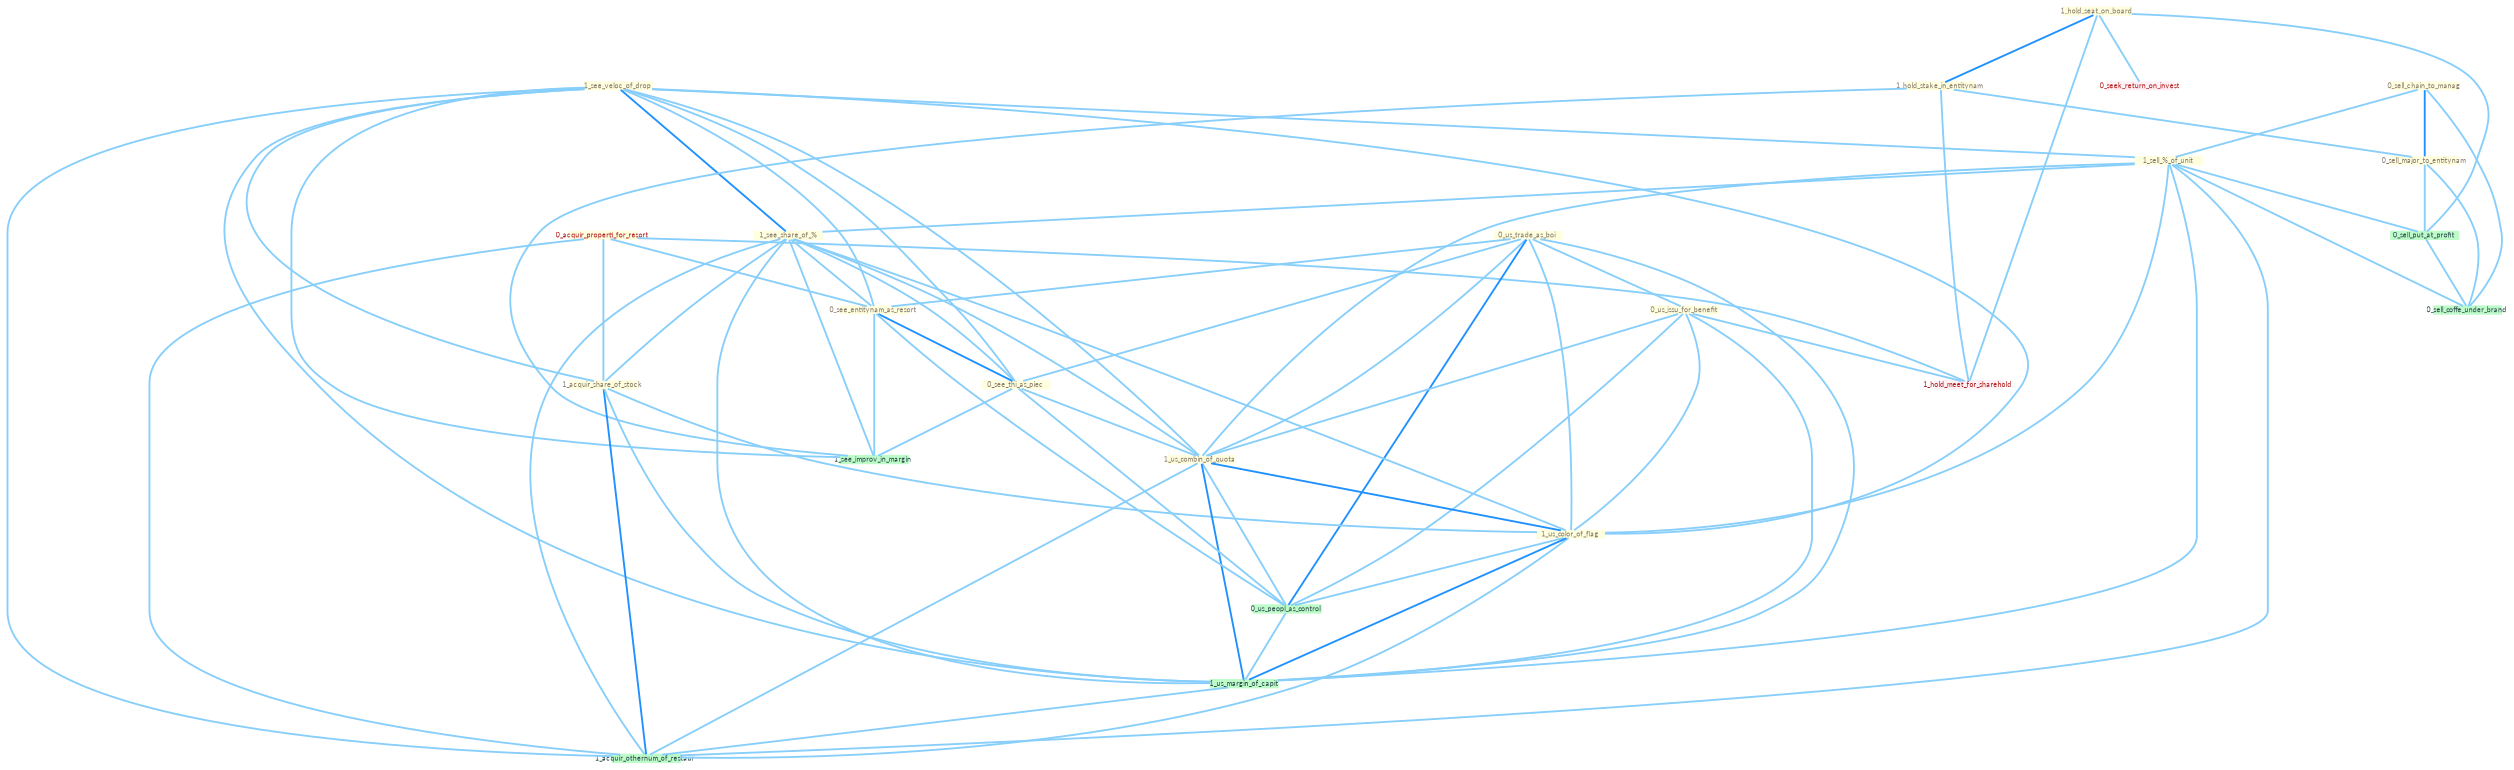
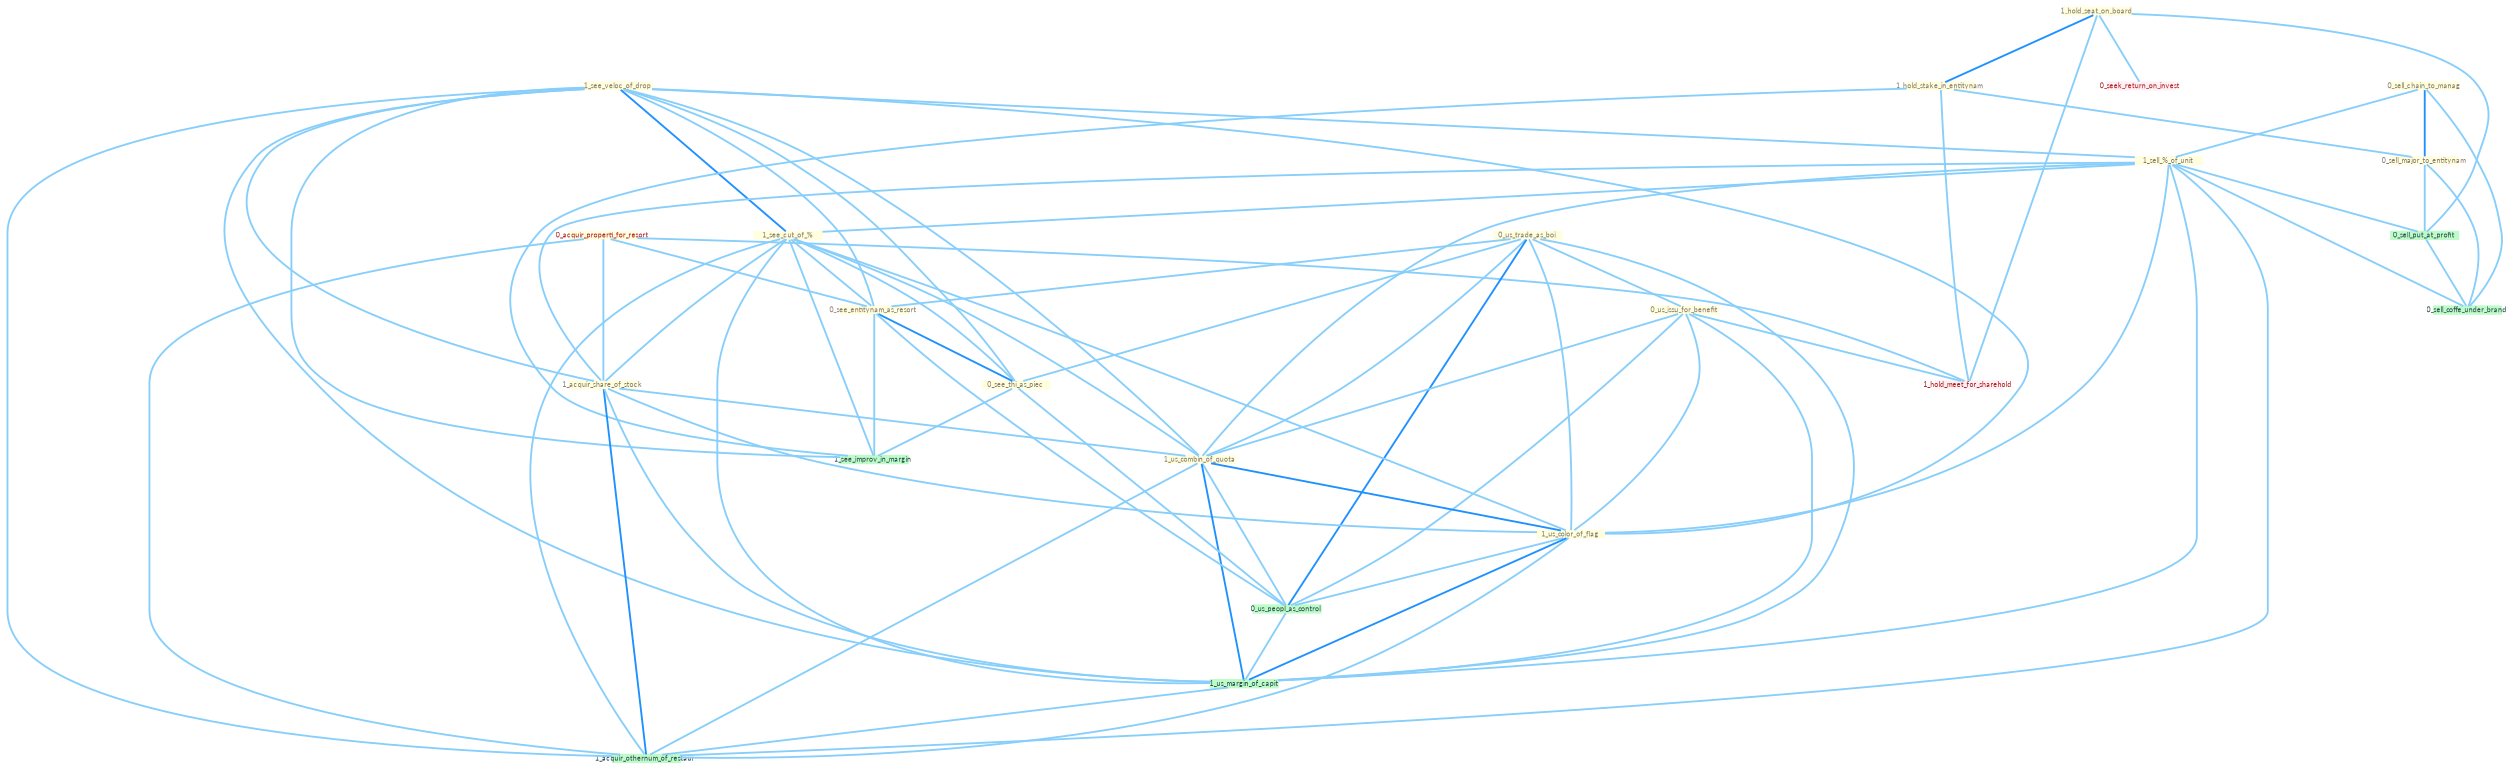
edge "1_sell_%_of_unit" -- "1_acquir_share_of_stock": added
node "1_see_share_of_%": label "1_see_share_of_%" -> "1_see_cut_of_%"
edge "0_see_thi_as_piec" -- "1_us_combin_of_quota": now "1_acquir_share_of_stock" -- "1_us_combin_of_quota"
